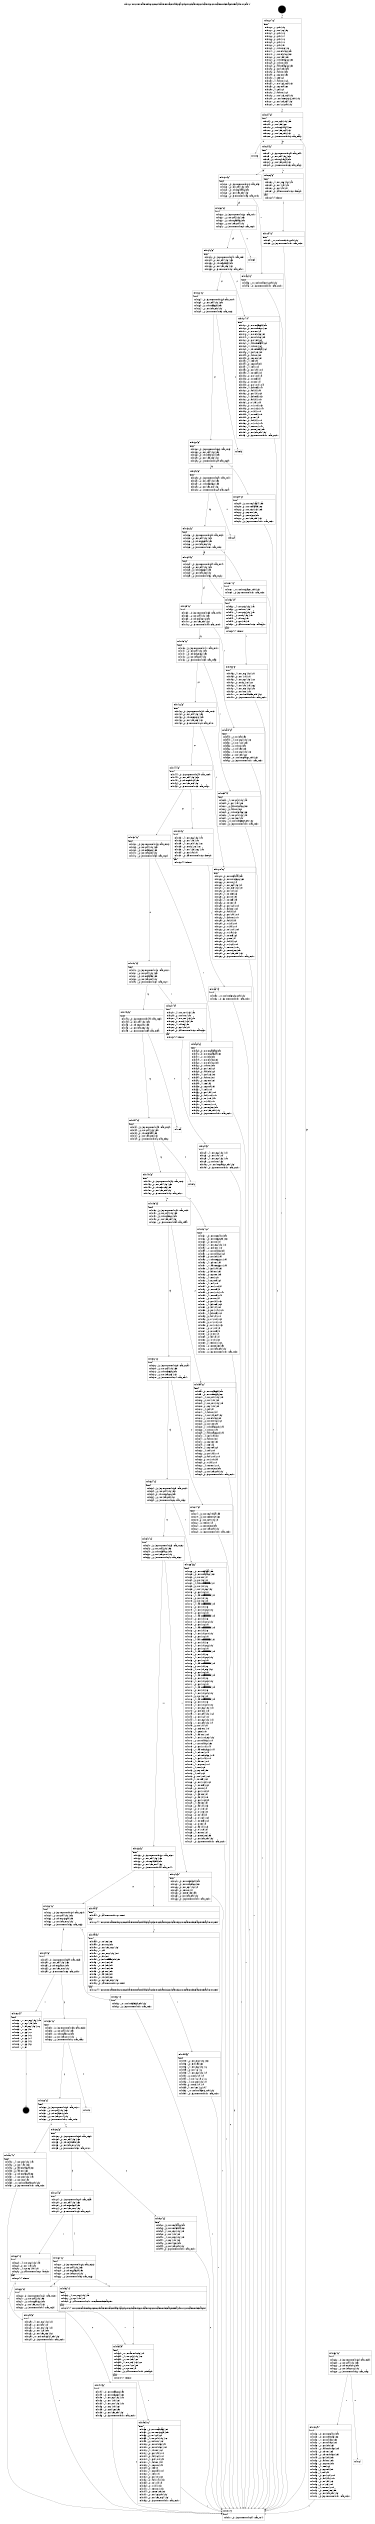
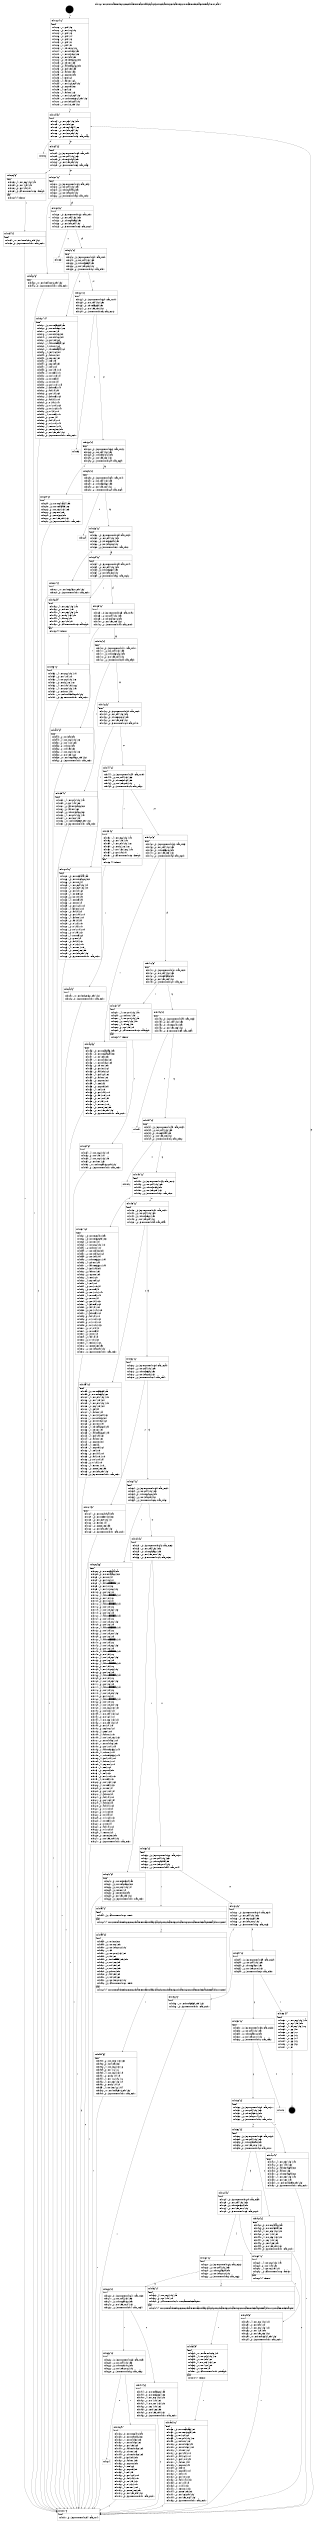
edge "0x40163c [28]" -> "0x401acf [29]": now "0x40163c [28]" -> "0x401658 [28]"
